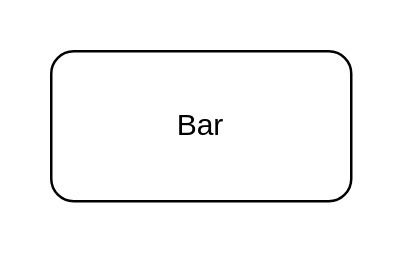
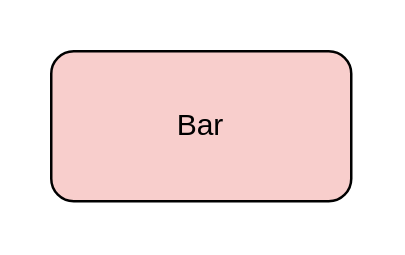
node "Bar": fillcolor #ffffff -> #f8cecc
